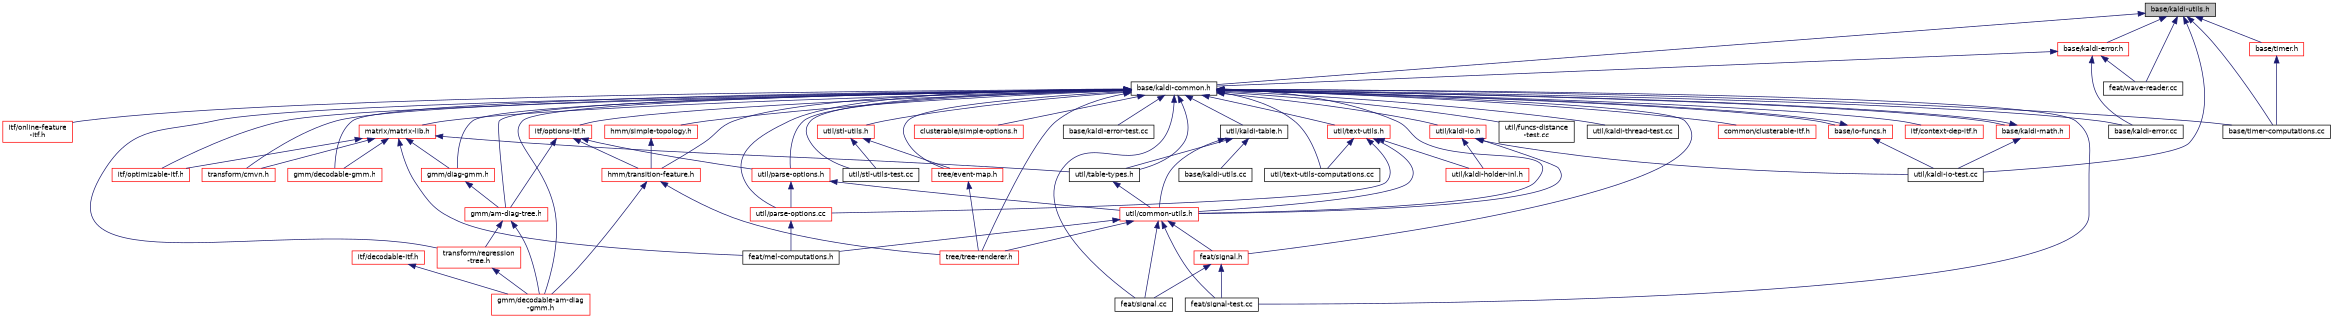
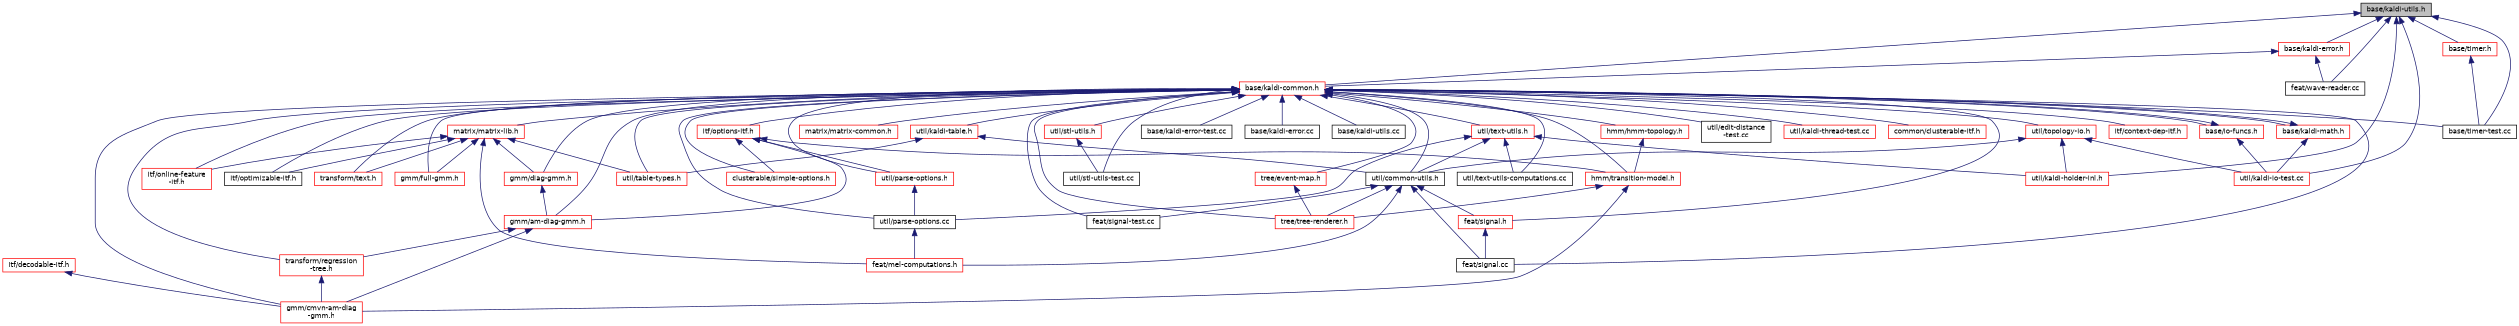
node "base/kaldi-common.h": color black -> red
edge "base/kaldi-error.cc" -> "base/kaldi-error.h": removed
node "hmm/simple-topology.h": label "hmm/simple-topology.h" -> "hmm/hmm-topology.h"
node "matrix/matrix-common.h": added
node "util/kaldi-table.h": color black -> red
node "util/kaldi-io.h": label "util/kaldi-io.h" -> "util/topology-io.h"
node "util/funcs-distance -test.cc": label "util/funcs-distance -test.cc" -> "util/edit-distance -test.cc"
node "util/kaldi-thread-test.cc": color black -> red
node "base/timer-computations.cc": label "base/timer-computations.cc" -> "base/timer-test.cc"
edge "itf/online-feature -itf.h" -> "matrix/matrix-lib.h": added
edge "tree/event-map.h" -> "util/stl-utils.h": removed
edge "base/kaldi-utils.cc" -> "util/kaldi-table.h": now "base/kaldi-utils.cc" -> "base/kaldi-common.h"
edge "util/kaldi-holder-inl.h" -> "base/kaldi-utils.h": added
edge "clusterable/simple-options.h" -> "itf/options-itf.h": added
node "itf/optimizable-itf.h": color red -> black
node "transform/cmvn.h": label "transform/cmvn.h" -> "transform/text.h"
node "gmm/decodable-gmm.h": label "gmm/decodable-gmm.h" -> "gmm/full-gmm.h"
node "hmm/transition-feature.h": label "hmm/transition-feature.h" -> "hmm/transition-model.h"
node "util/table-types.h": color black -> red
node "util/kaldi-io-test.cc": color black -> red
edge "util/common-utils.h" -> "util/parse-options.h": removed
edge "util/common-utils.h" -> "util/table-types.h": removed
node "gmm/am-diag-tree.h": label "gmm/am-diag-tree.h" -> "gmm/am-diag-gmm.h"
node "util/parse-options.cc": color red -> black
node "util/common-utils.h": color red -> black
node "feat/mel-computations.h": color black -> red
edge "feat/signal-test.cc" -> "feat/signal.h": removed
node "gmm/decodable-am-diag -gmm.h": label "gmm/decodable-am-diag -gmm.h" -> "gmm/cmvn-am-diag -gmm.h"
